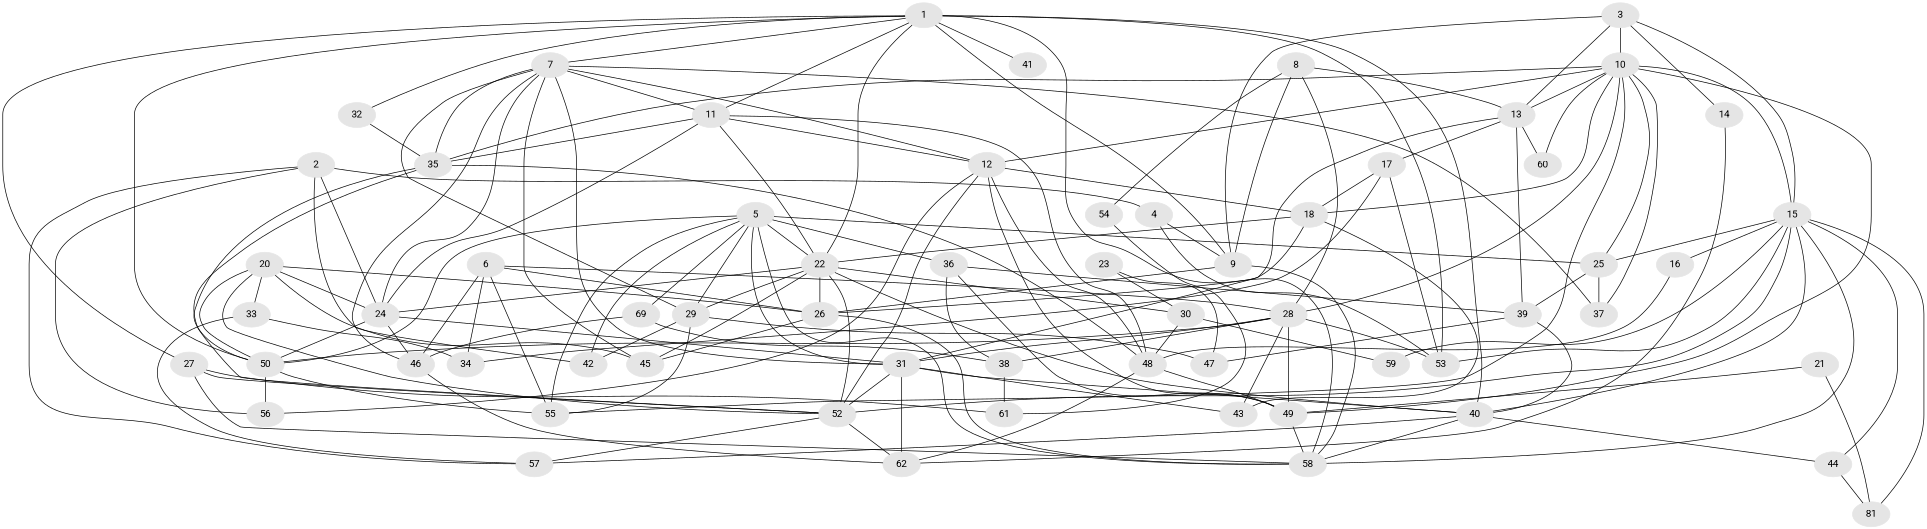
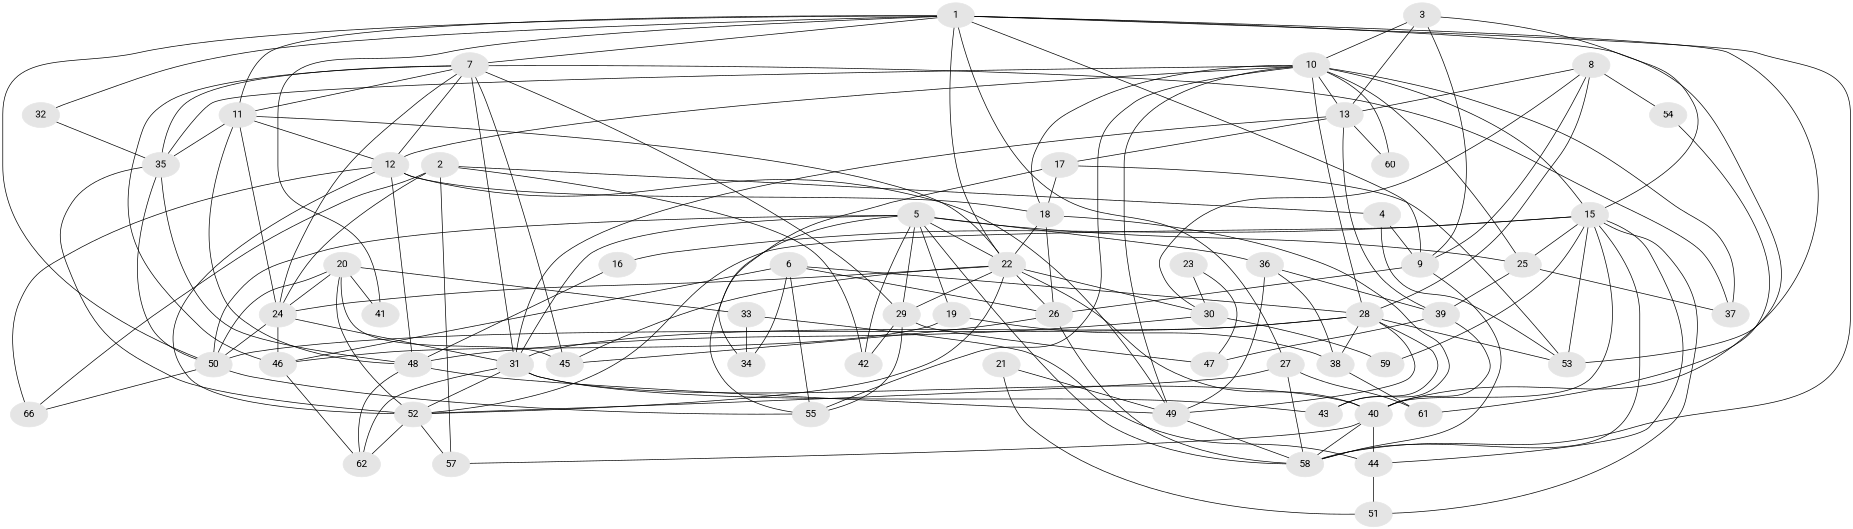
node "14": removed
edge "8" -- "30": added
edge "20" -- "26": now "20" -- "41"
node "69": label "69" -> "19"
node "56": label "56" -> "66"
edge "33" -- "57": now "33" -- "44"
node "81": label "81" -> "51"
